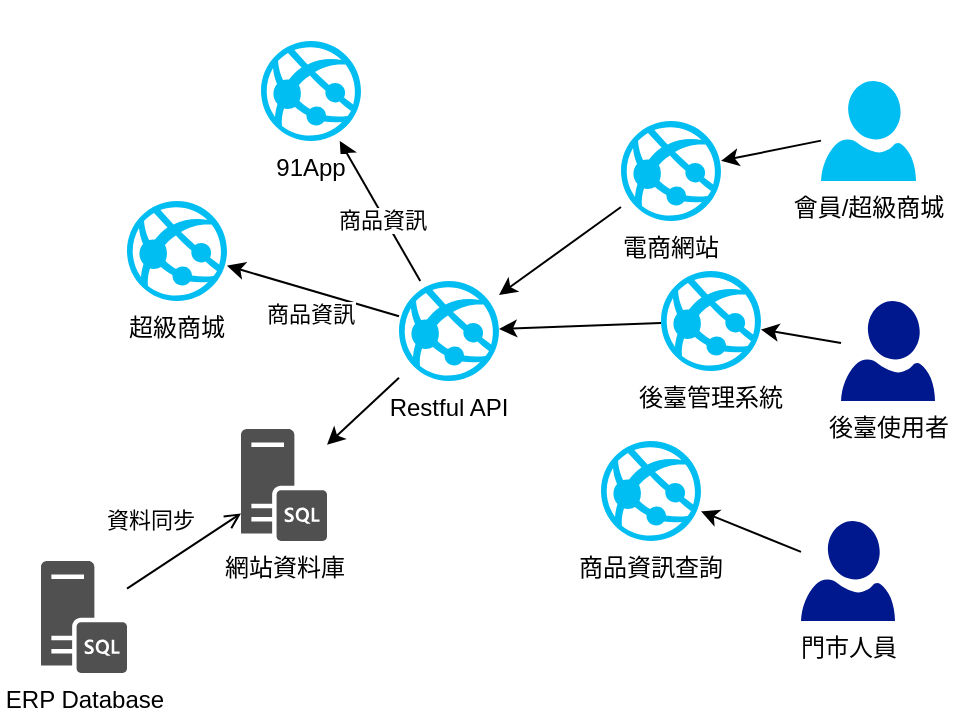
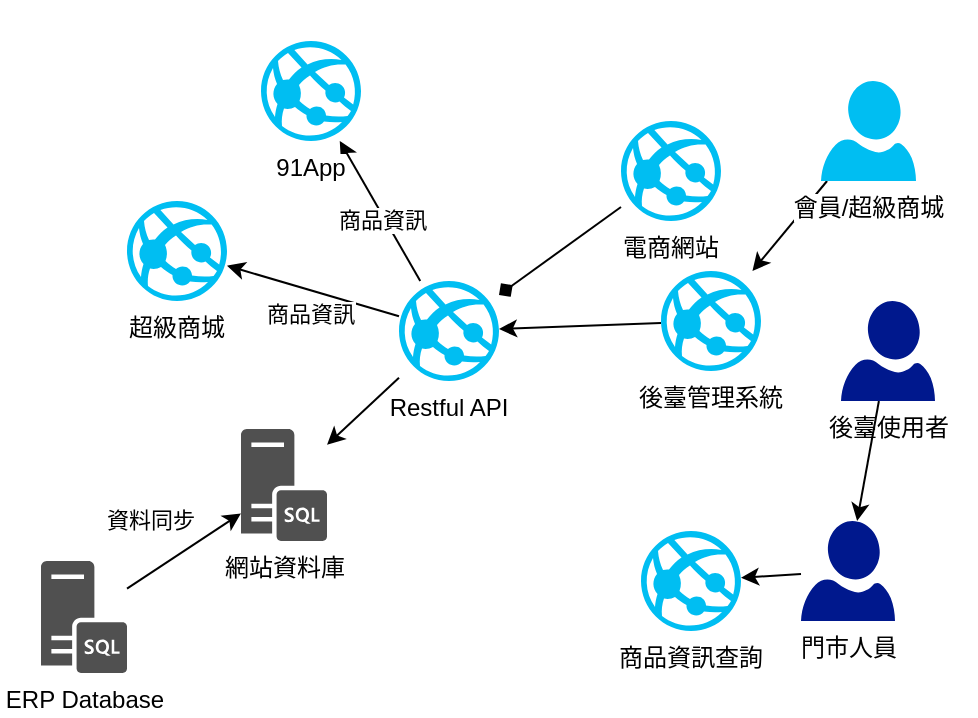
edge "會員/超級商城" -> "電商網站": now "會員/超級商城" -> "後臺管理系統"
edge "電商網站" -> "Restful API": arrowhead classic -> diamond
edge "後臺使用者" -> "後臺管理系統": now "後臺使用者" -> "門市人員"
node "商品資訊查詢": moved (651, 491) -> (691, 581)
edge "ERP Database" -> "網站資料庫": arrowhead open -> classic
